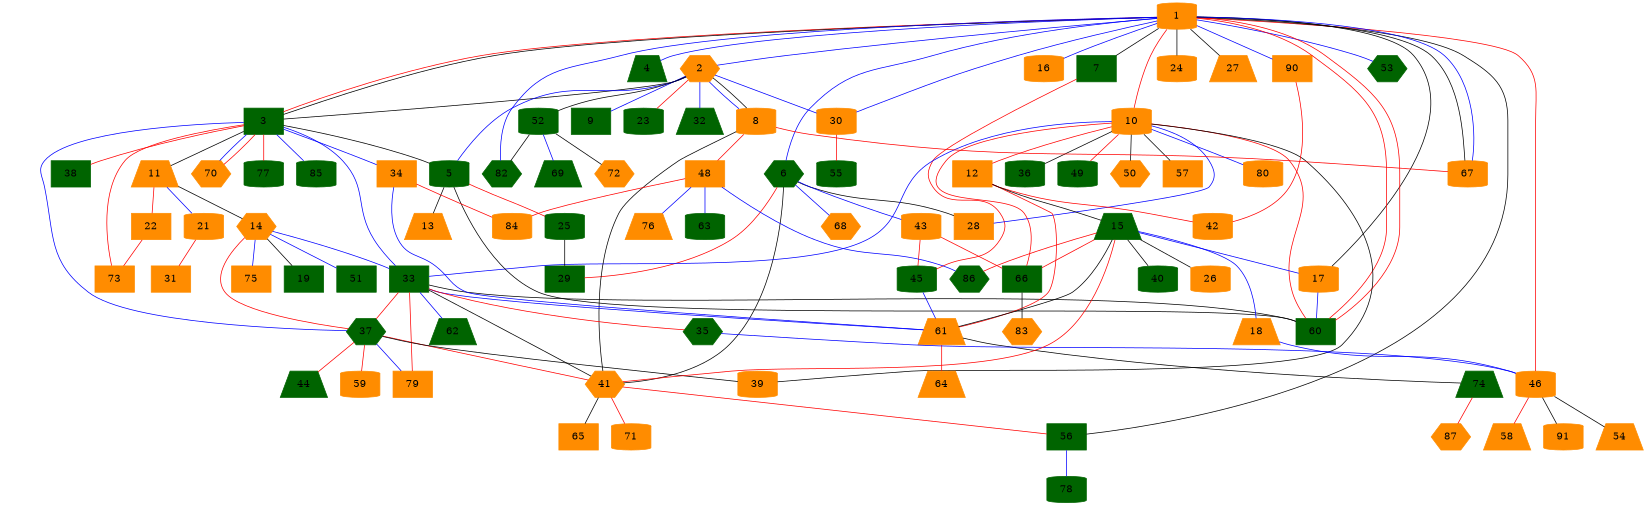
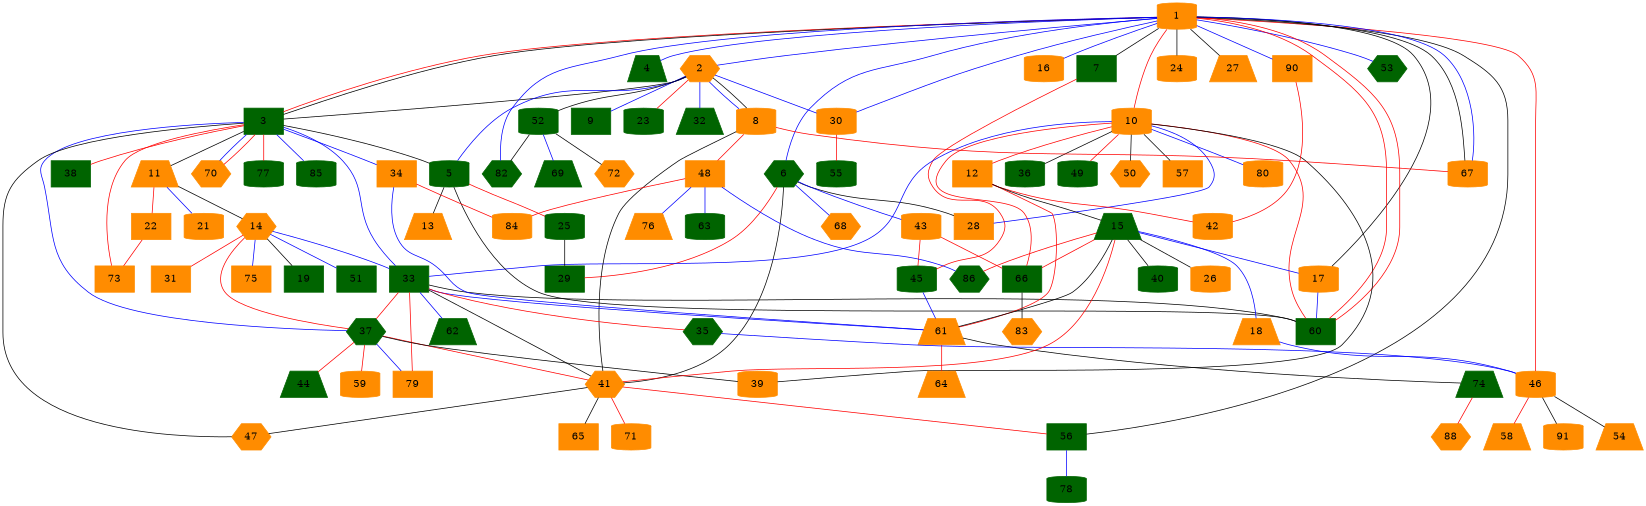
edge "21" -- "31": now "14" -- "31"
node "47": added
node "87": label "87" -> "88"
